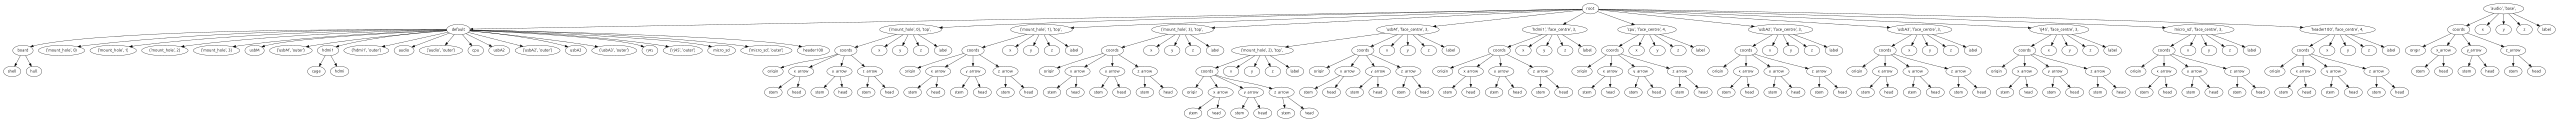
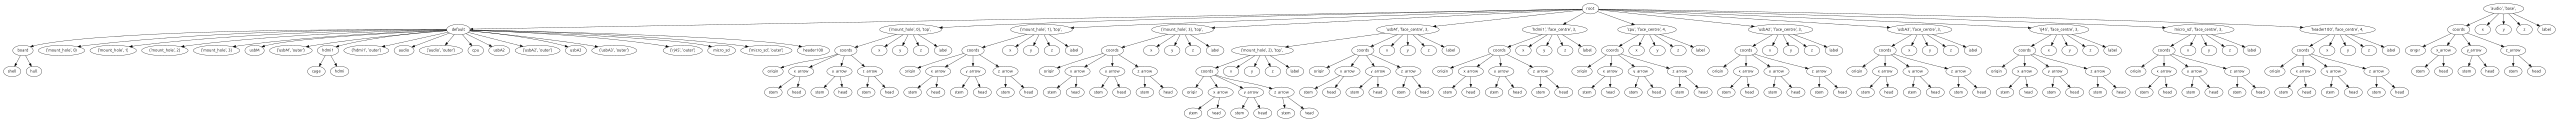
node "rj45": removed
